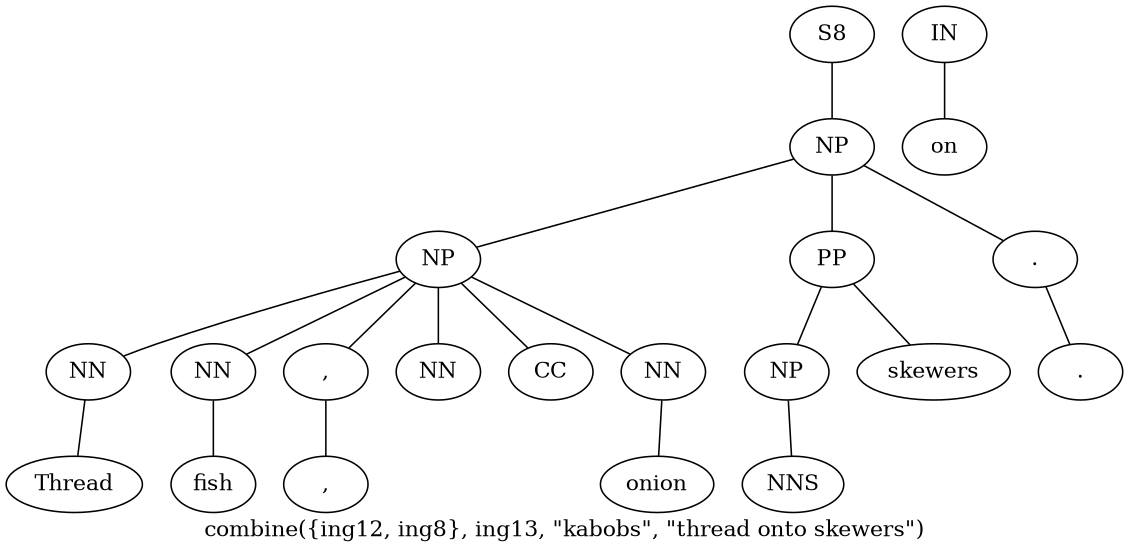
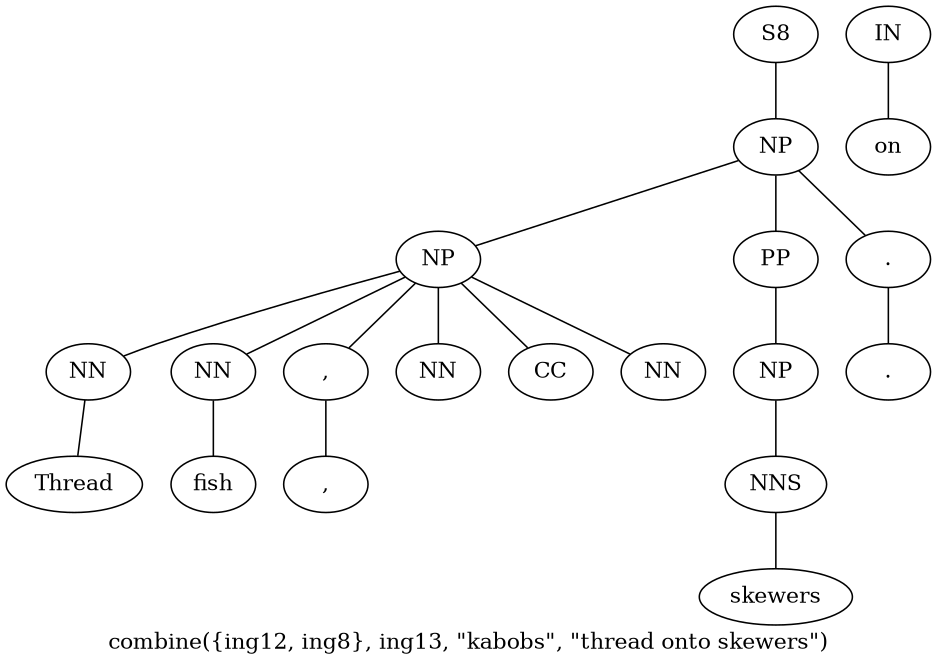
edge "PP" -- "skewers": now "NNS" -- "skewers"
node "onion": removed
